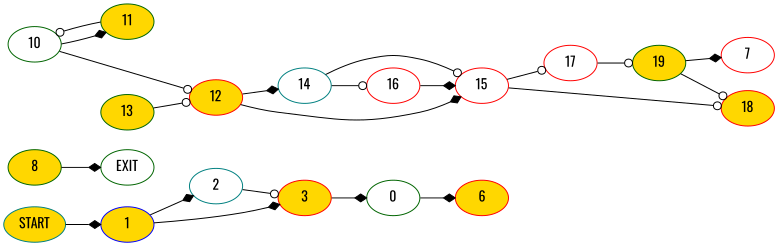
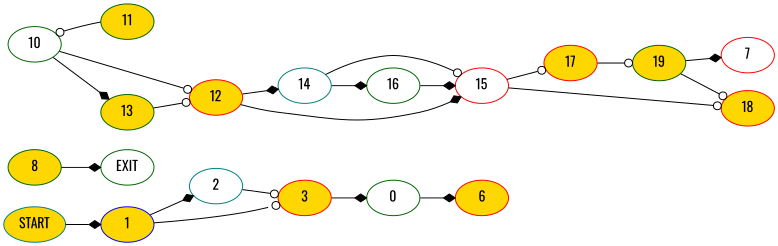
edge "10" -> "11": now "10" -> "13"
node "17": fillcolor white -> gold
edge "14" -> "16": arrowhead odot -> diamond
node "16": color red -> darkgreen
edge "1" -> "3": arrowhead diamond -> odot
